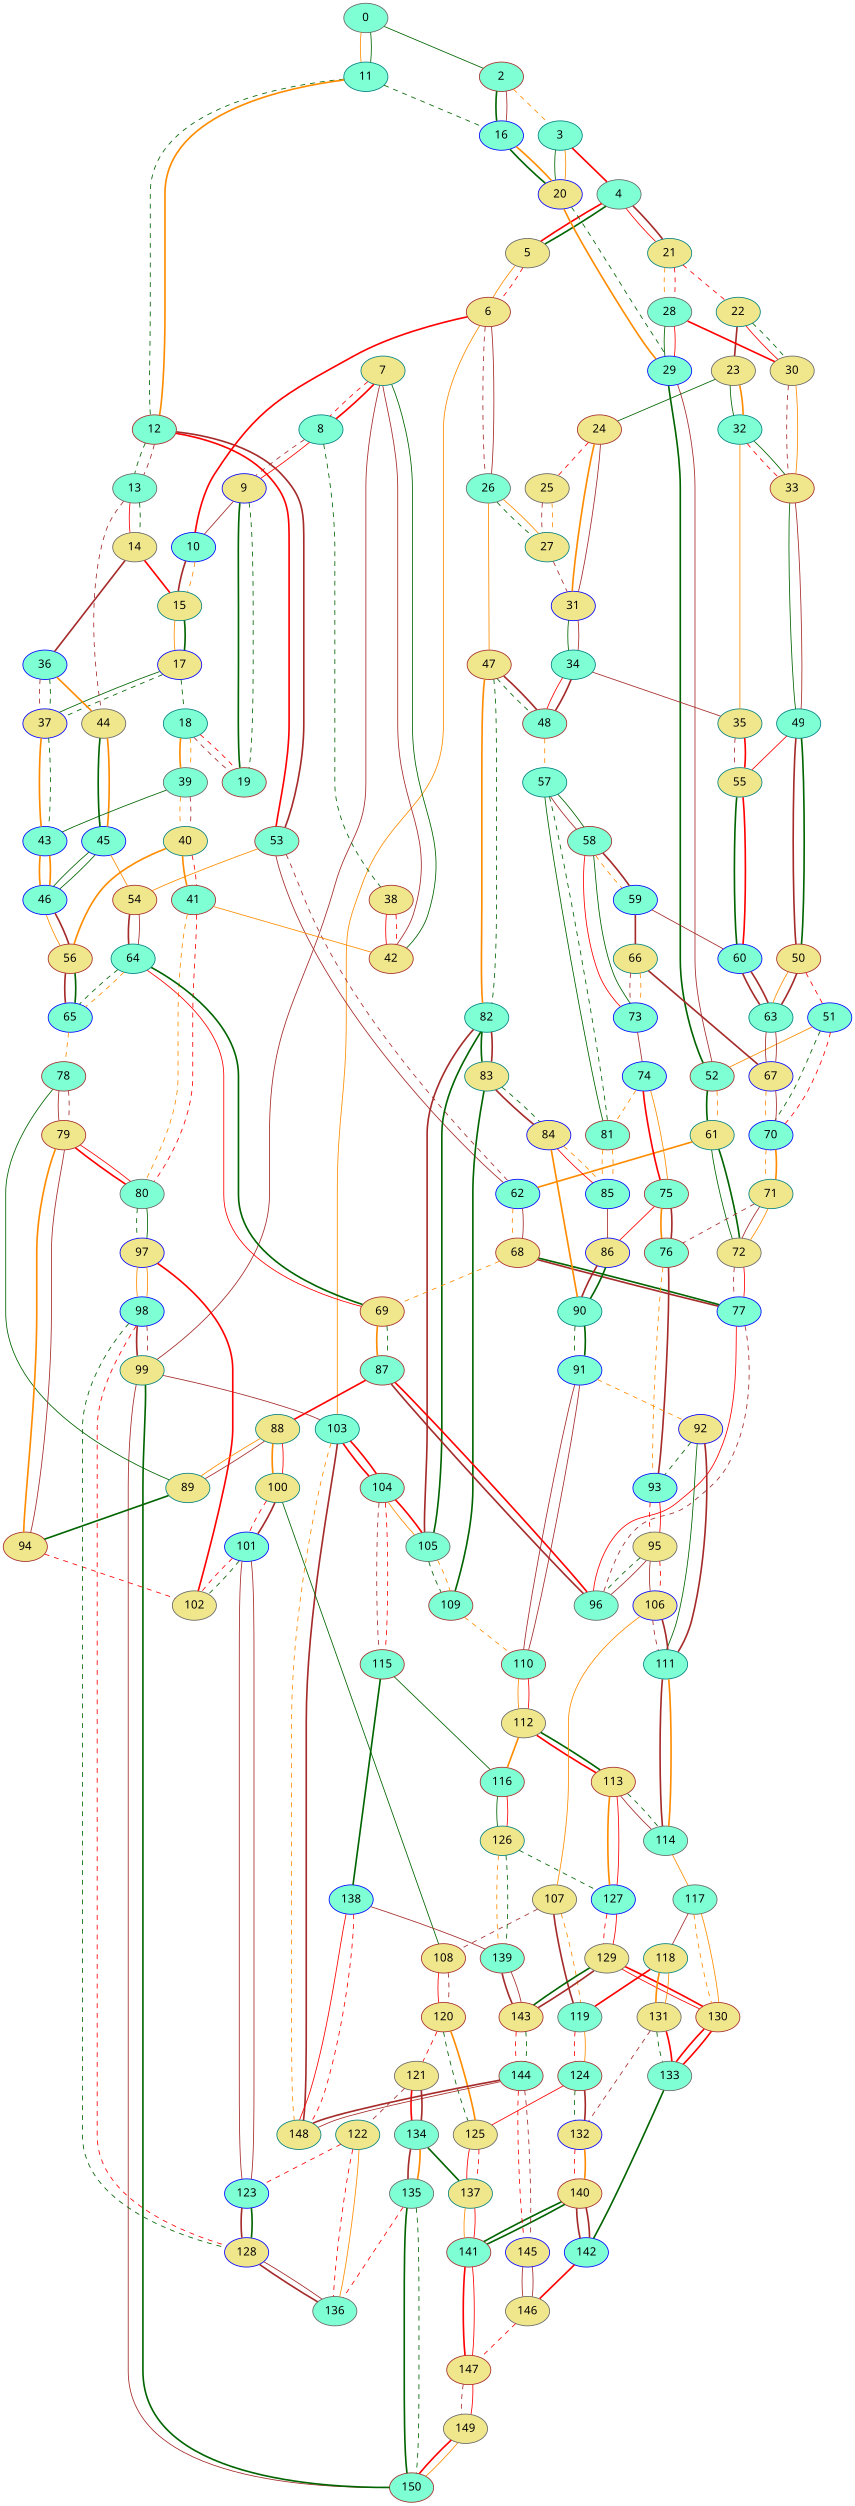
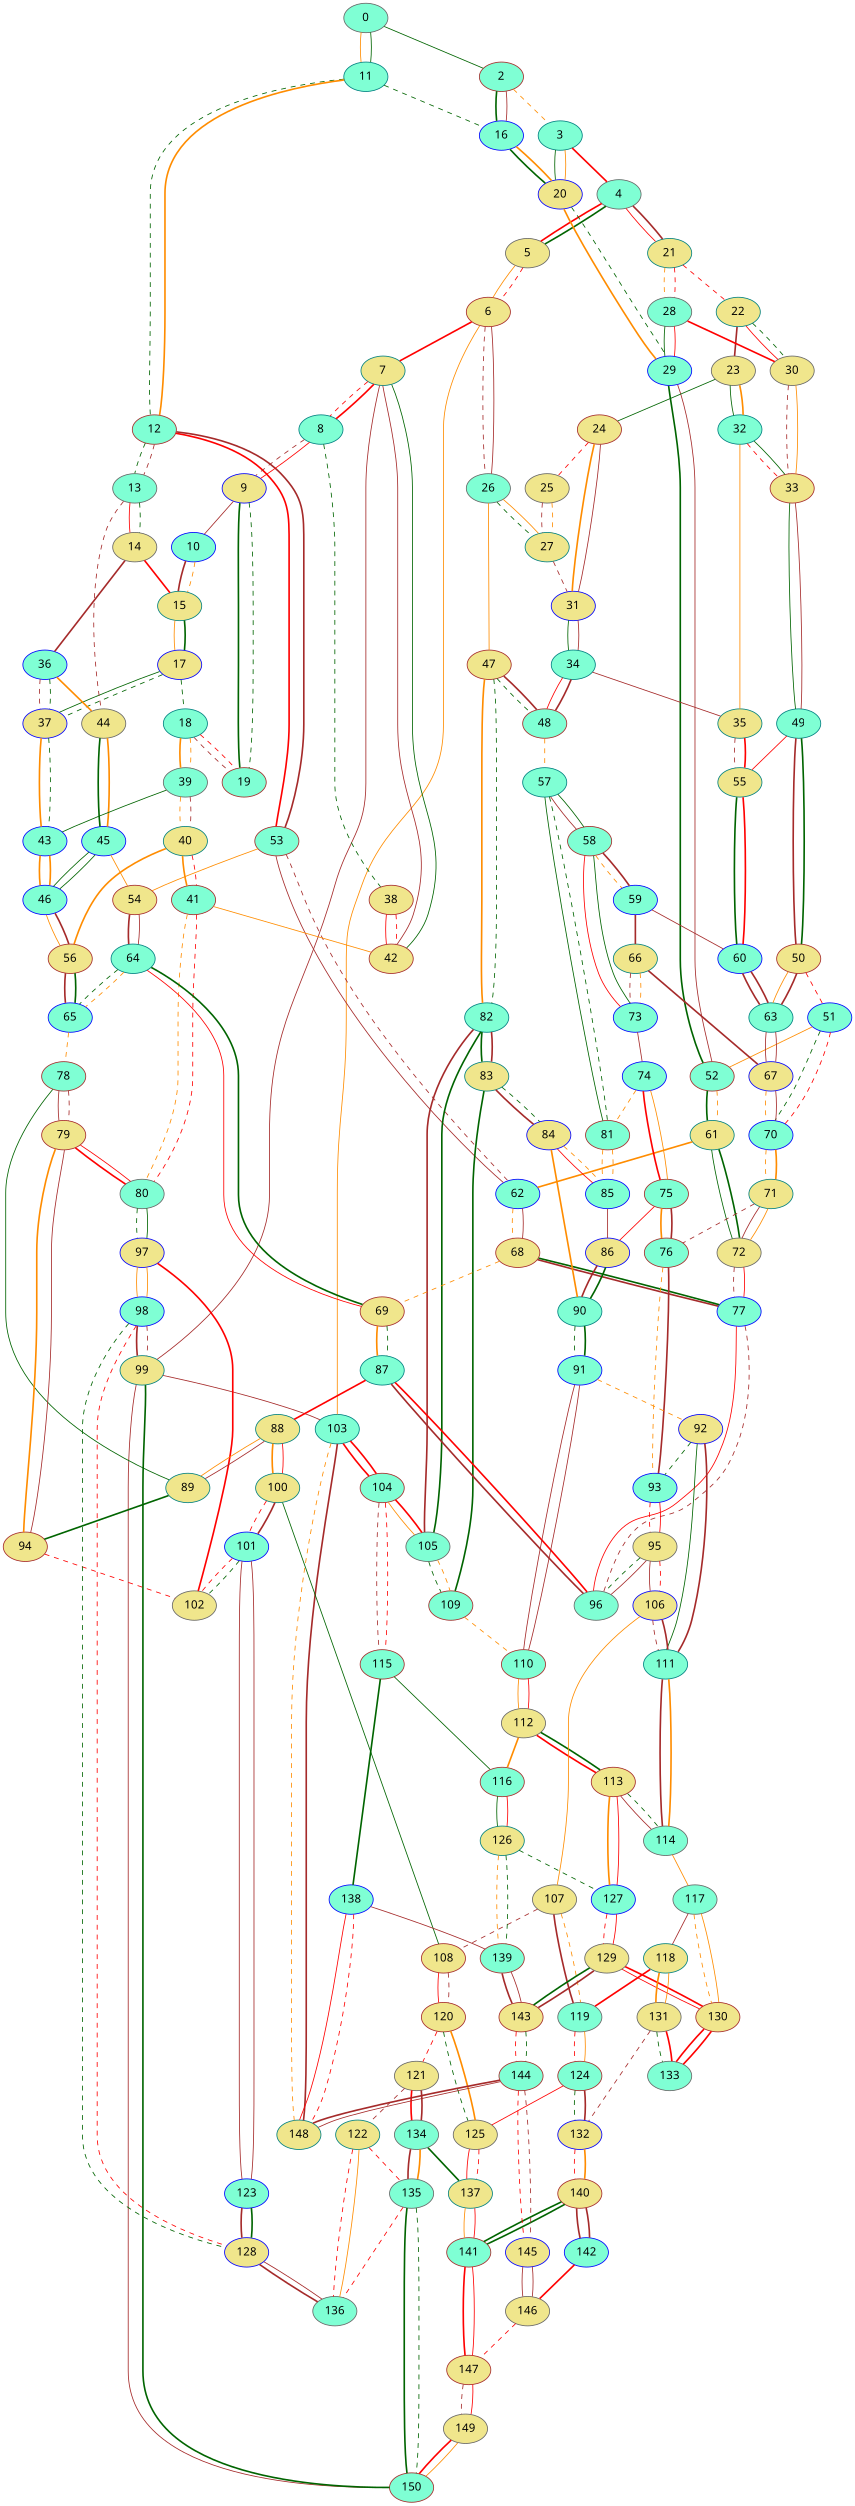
edge "6" -- "10": now "6" -- "7"
node "87": color brown -> teal
edge "122" -- "123": now "122" -- "135"
edge "133" -- "142": removed
